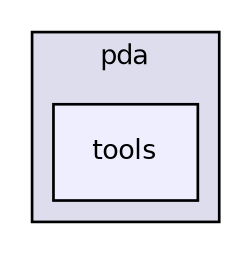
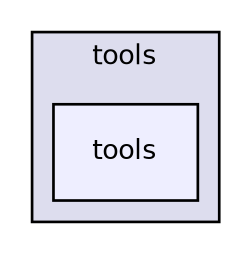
cluster "pda": label "pda" -> "tools"
